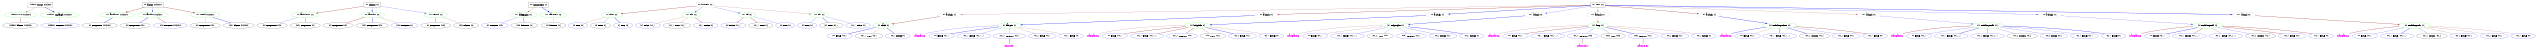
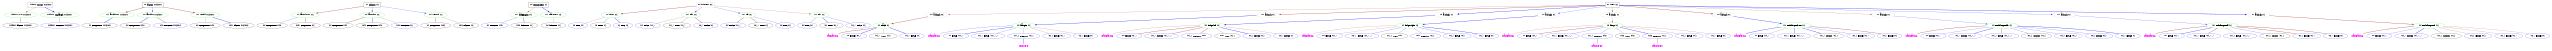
node "basepairing": added
